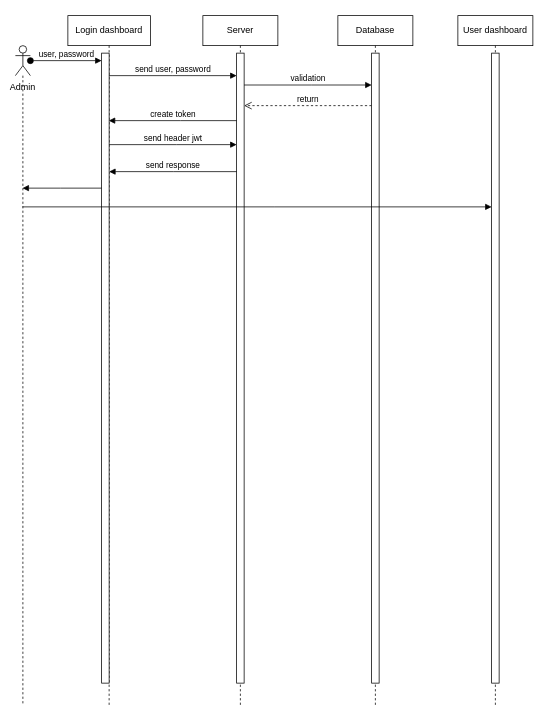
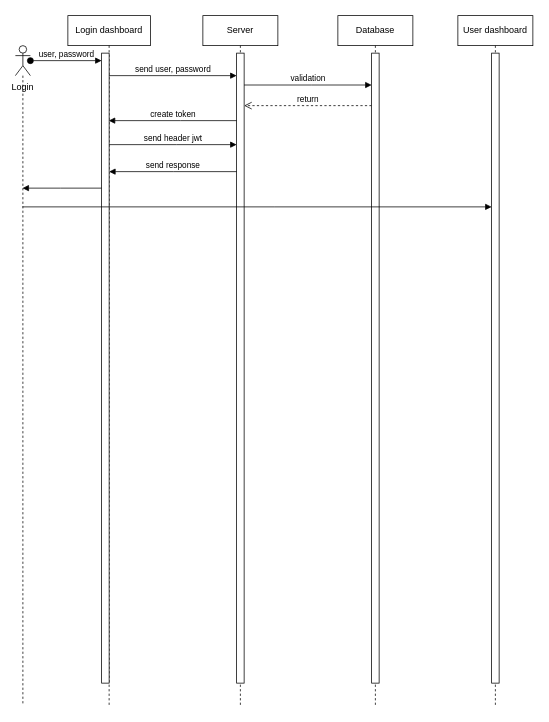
node "Admin": label "Admin" -> "Login"
